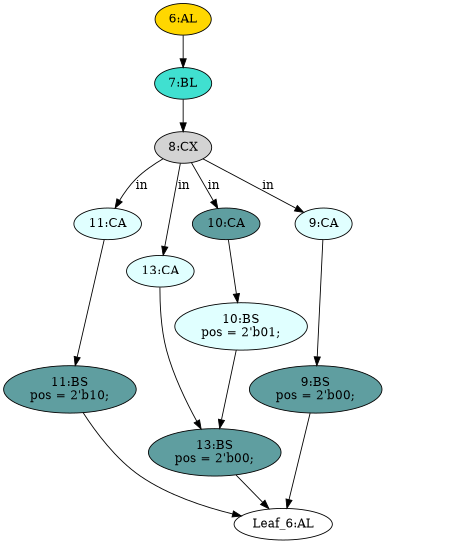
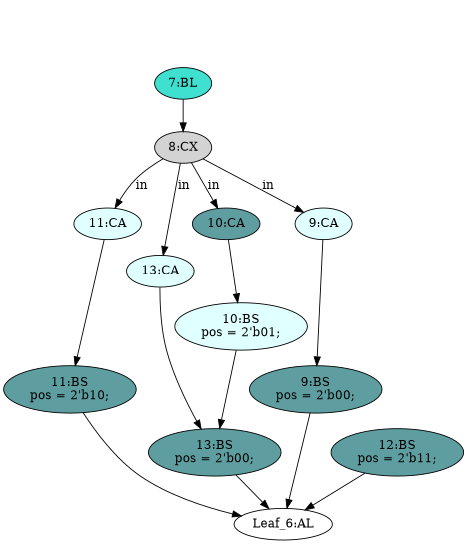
node "6:AL": removed
node "12:BS pos = 2'b11;": added
